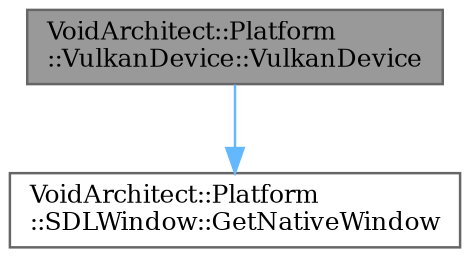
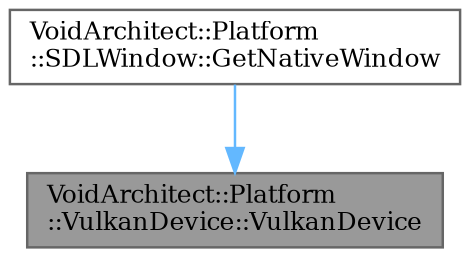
edge "VoidArchitect::Platform ::VulkanDevice::VulkanDevice" -> "VoidArchitect::Platform ::SDLWindow::GetNativeWindow": reversed
